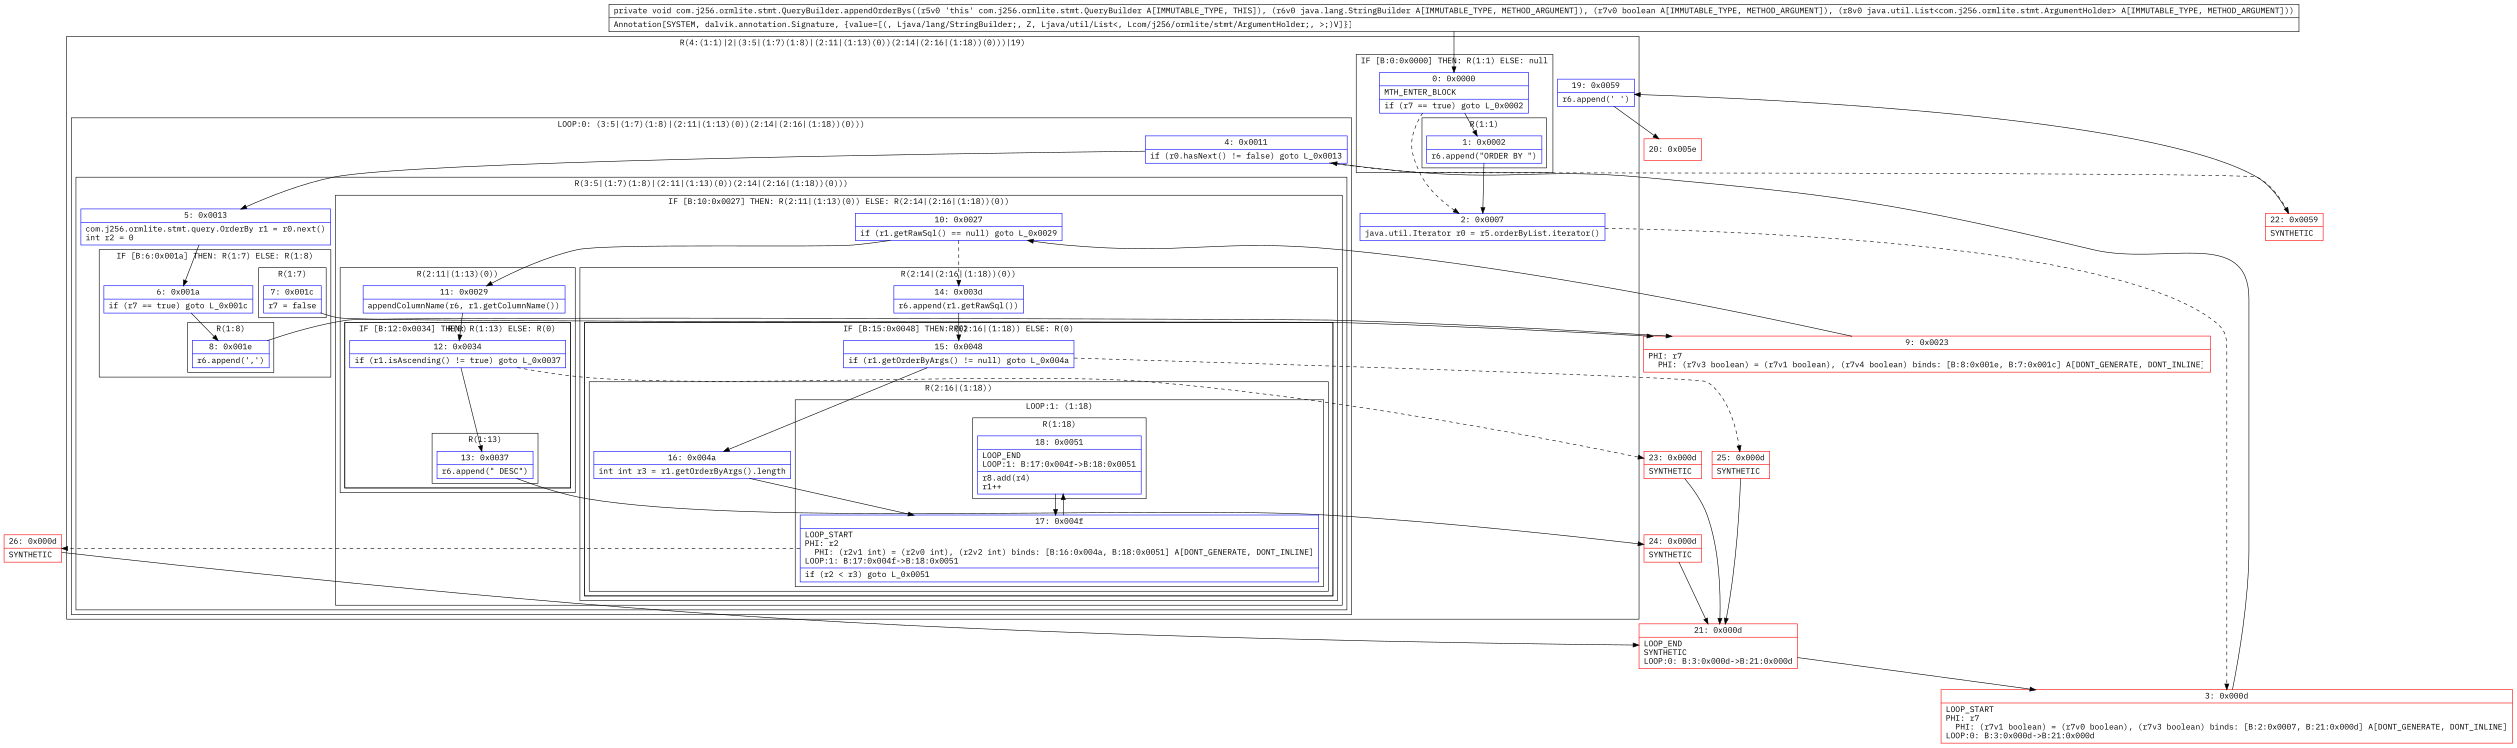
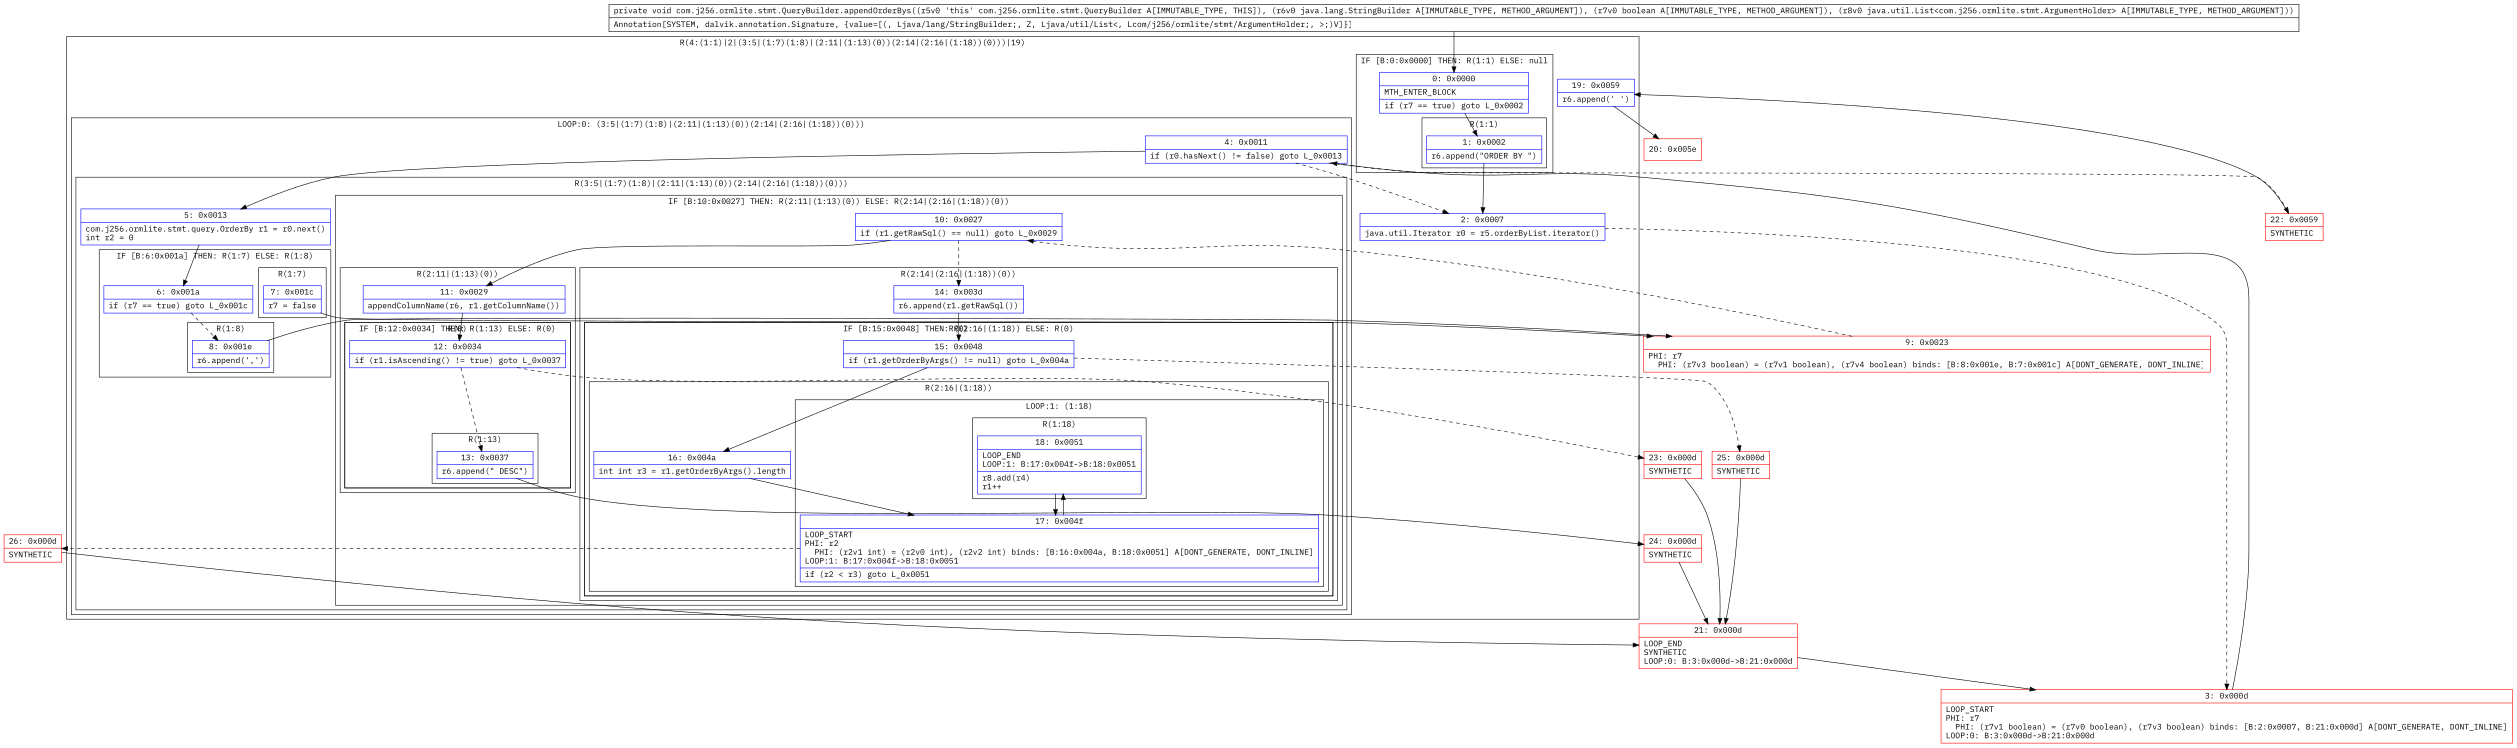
edge "0: 0x0000" -> "2: 0x0007": now "4: 0x0011" -> "2: 0x0007"
edge "9: 0x0023" -> "10: 0x0027": style solid -> dashed
edge "6: 0x001a" -> "8: 0x001e": style solid -> dashed
edge "12: 0x0034" -> "13: 0x0037": style solid -> dashed
